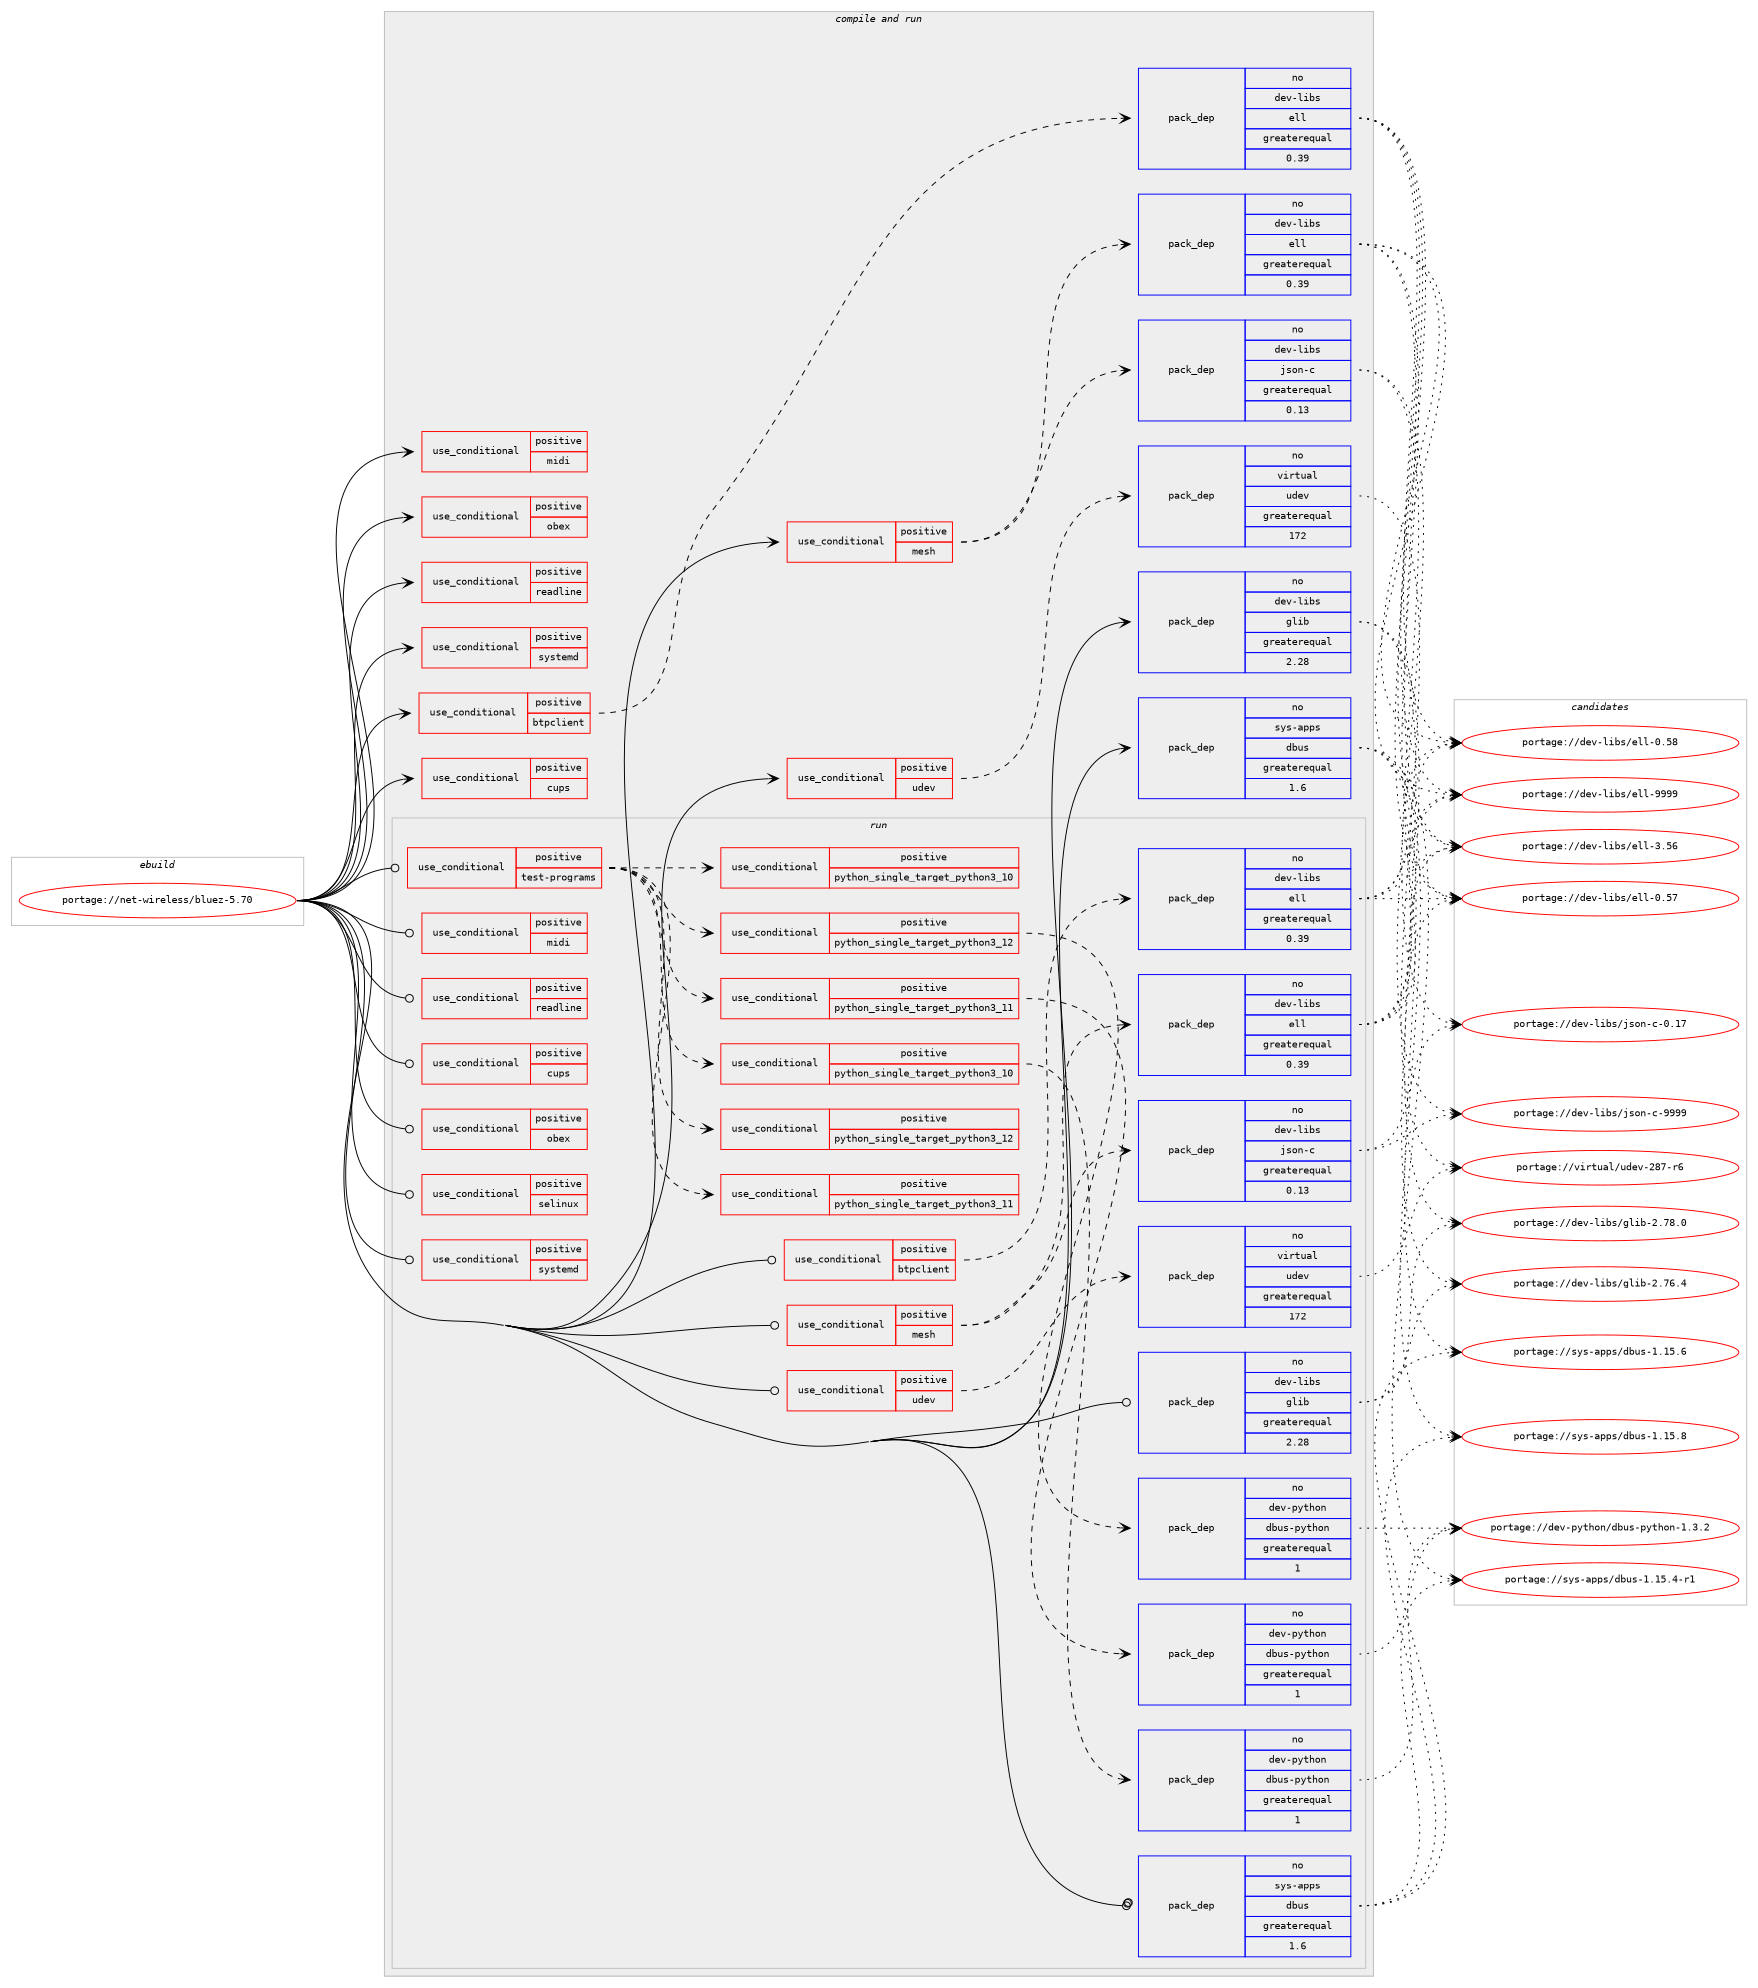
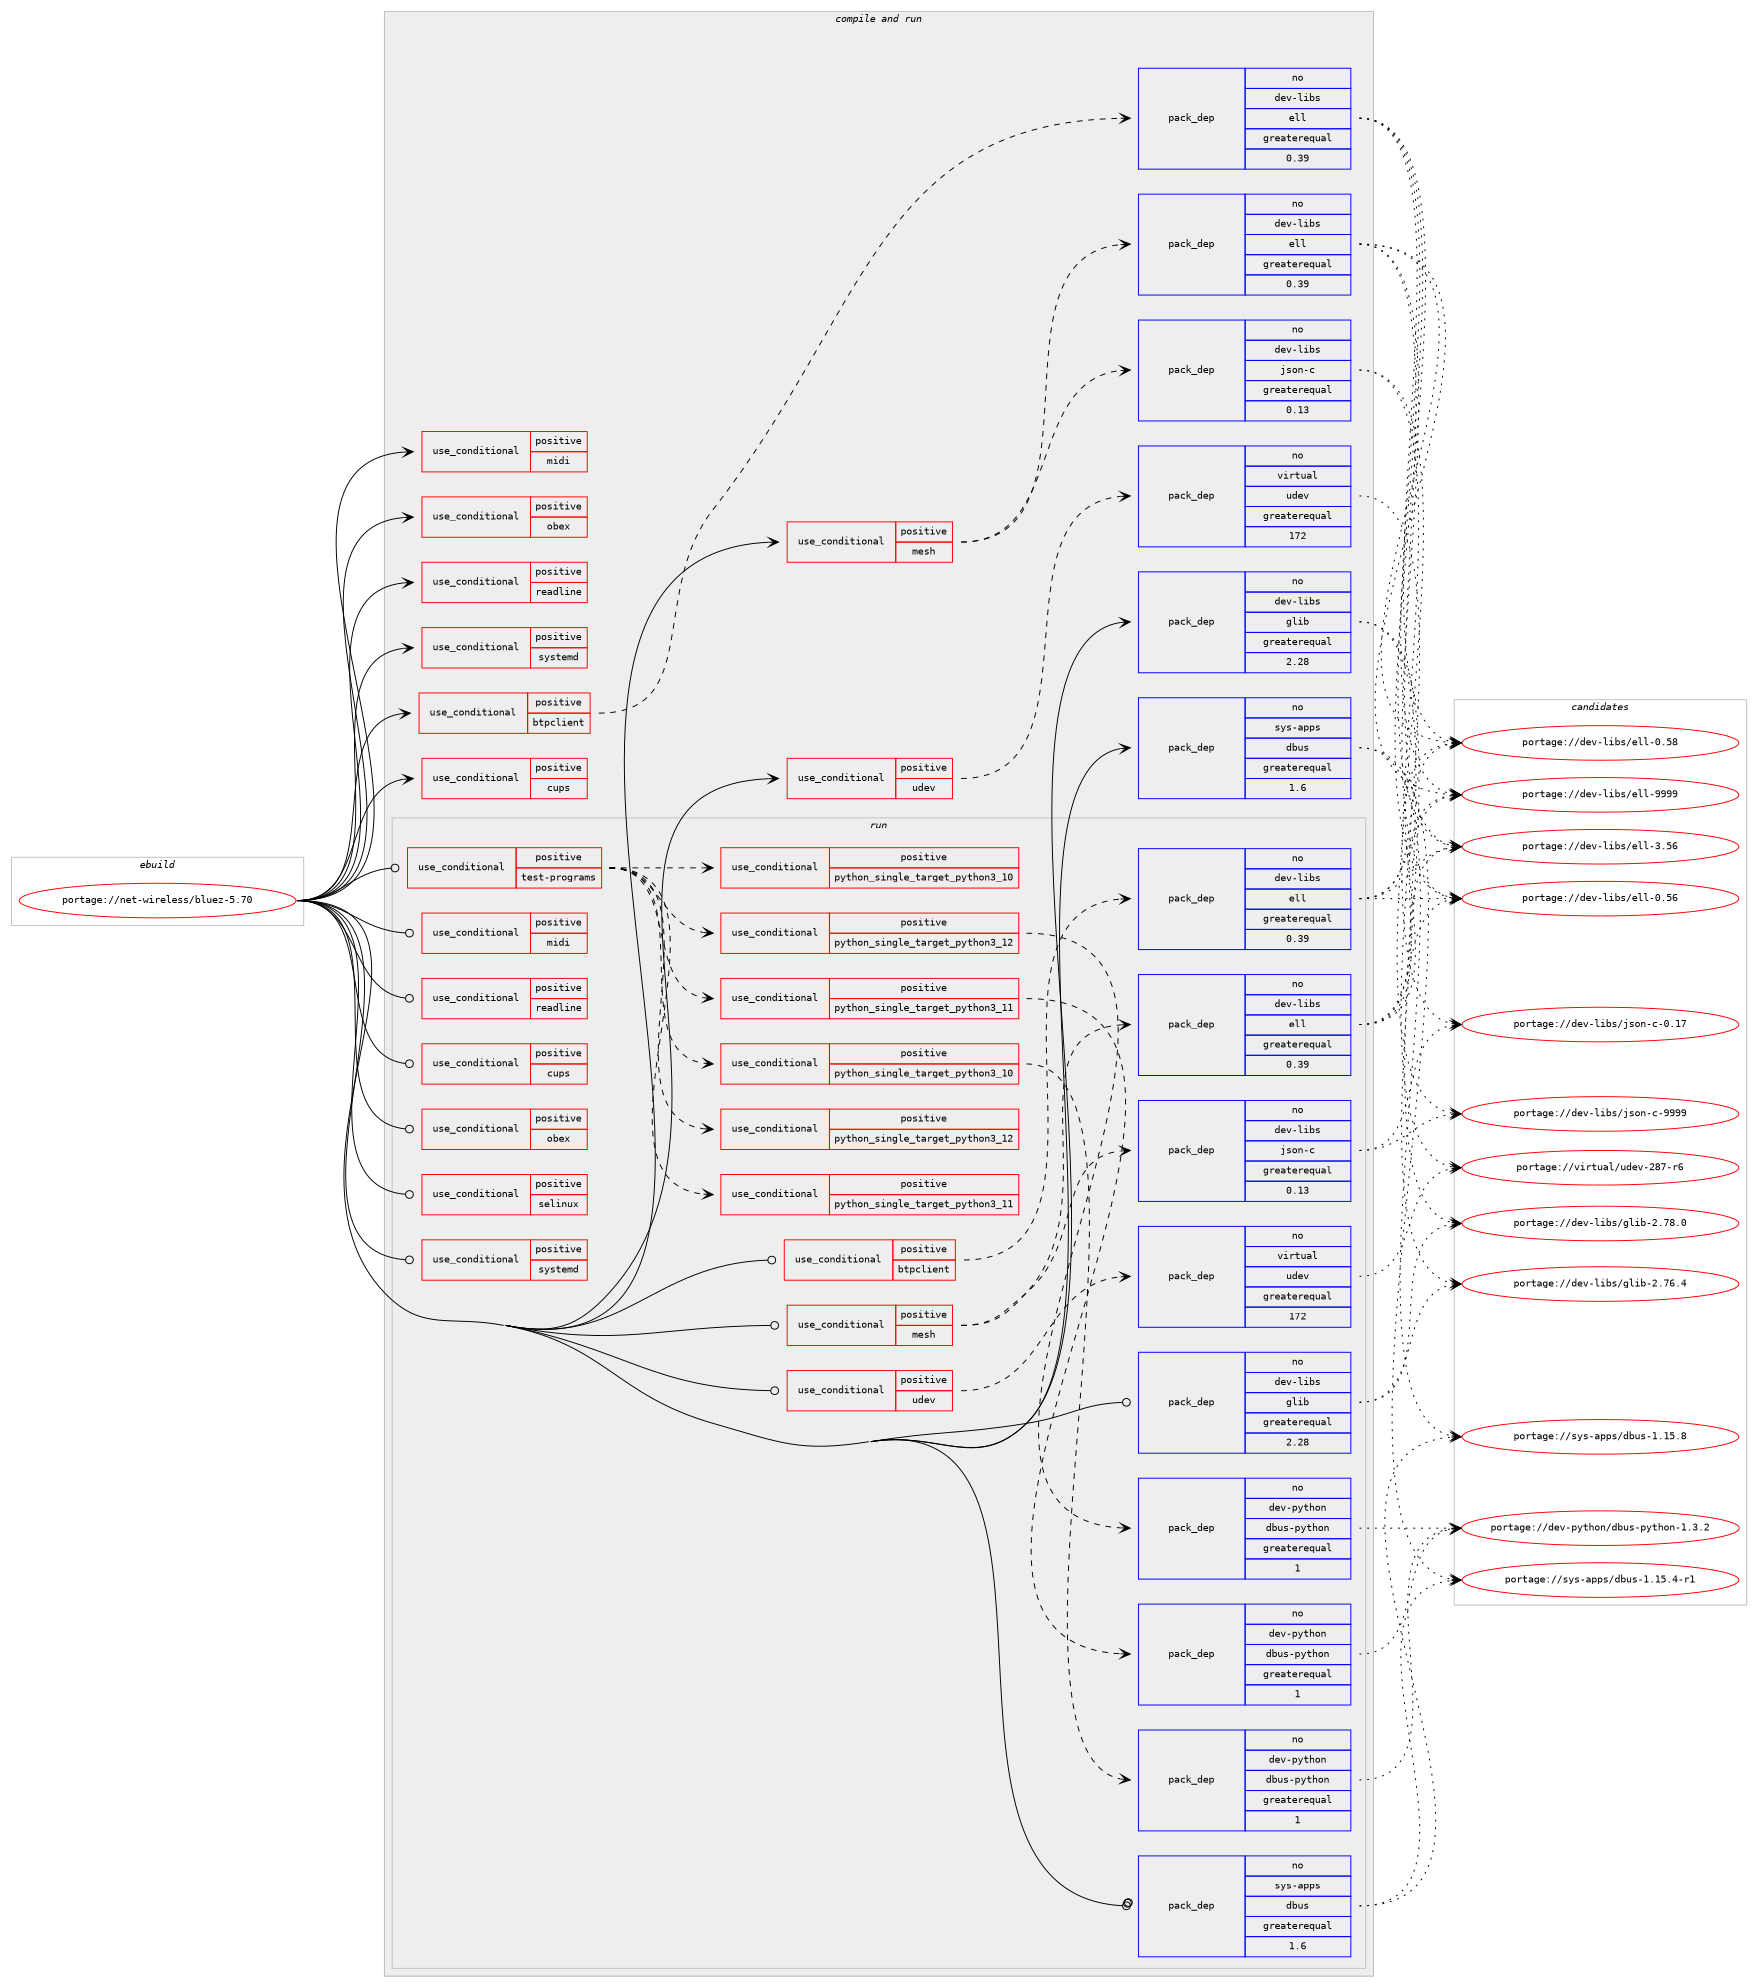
node "portage://dev-libs/ell-0.57": label "portage://dev-libs/ell-0.57" -> "portage://dev-libs/ell-0.56"
node "portage://sys-apps/dbus-1.15.6": removed
